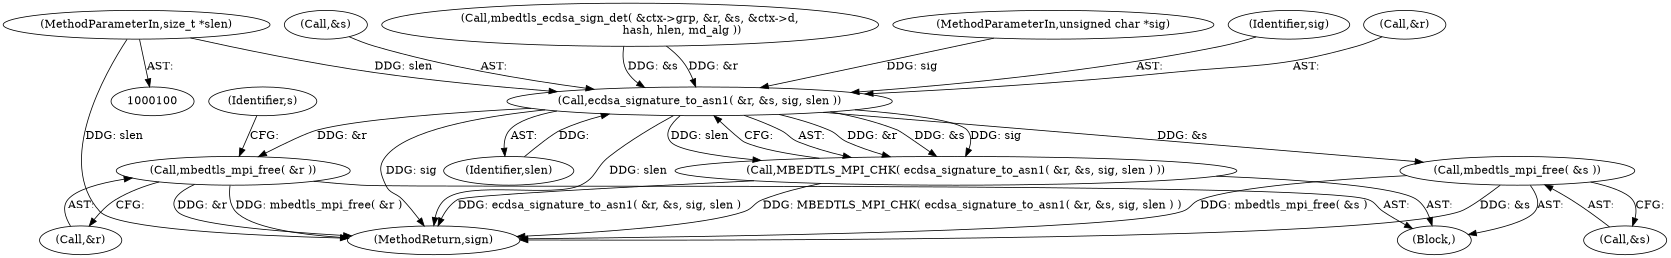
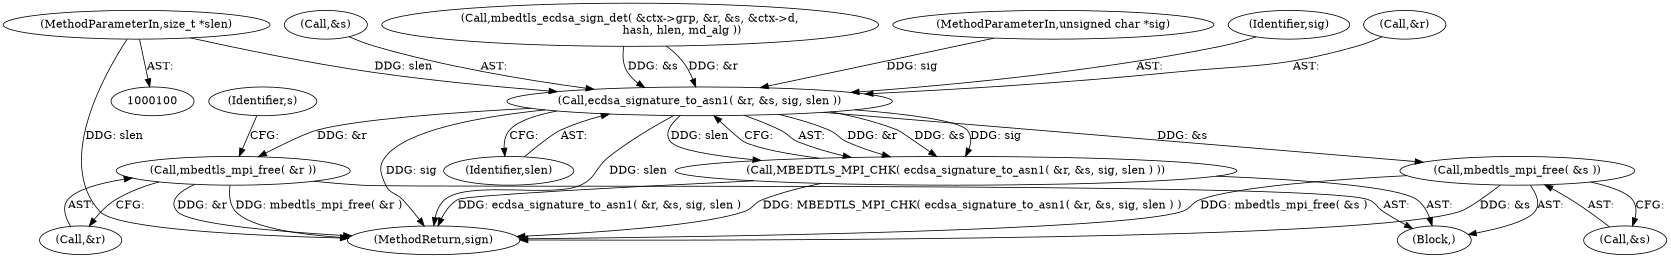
edge "(Call,ecdsa_signature_to_asn1( &r, &s, sig, slen ))" -> "(Identifier,slen)": label "AST: " -> "CFG: "
edge "(Identifier,slen)" -> "(Call,ecdsa_signature_to_asn1( &r, &s, sig, slen ))": label "DDG: " -> "AST: "
